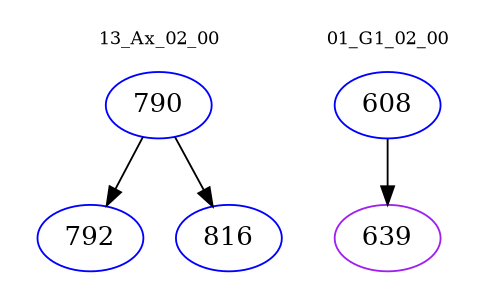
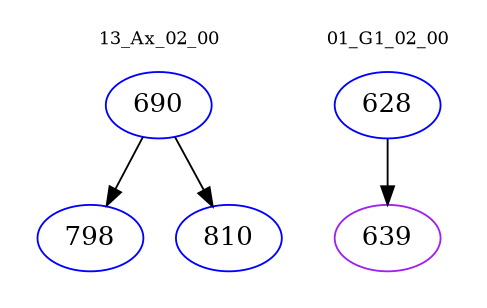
node "790": label "790" -> "690"
node "608": label "608" -> "628"
node "792": label "792" -> "798"
node "816": label "816" -> "810"
